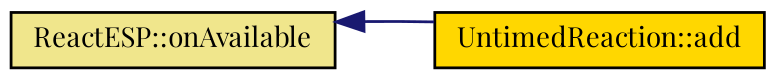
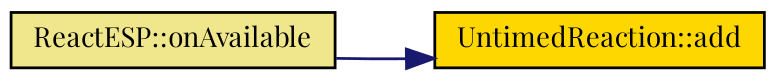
edge "UntimedReaction::add" -> "ReactESP::onAvailable": reversed
